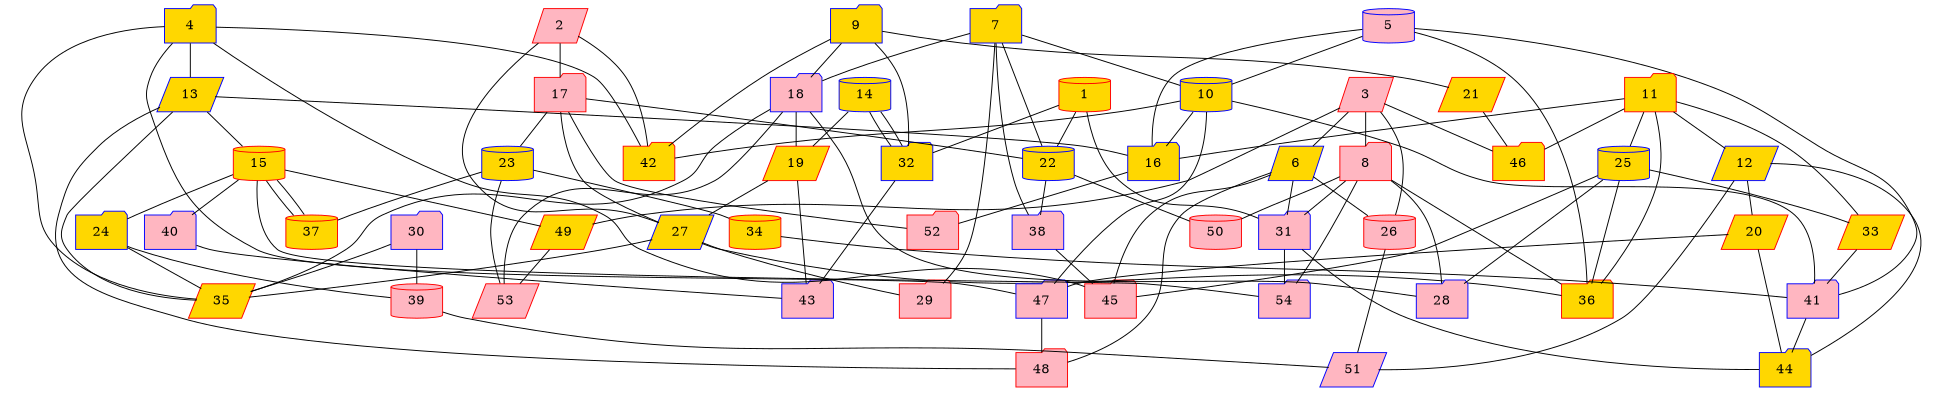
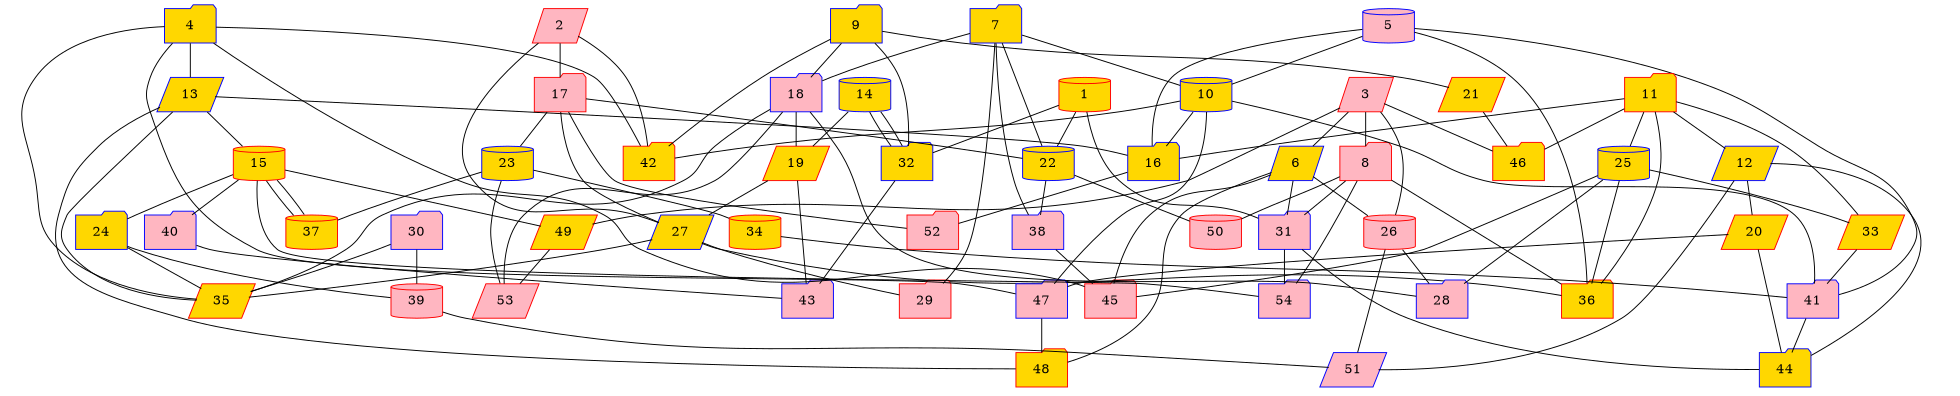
edge "8" -- "28": now "26" -- "28"
node "48": fillcolor lightpink -> gold
